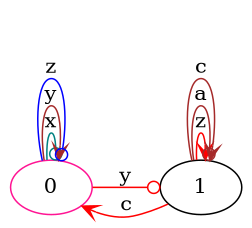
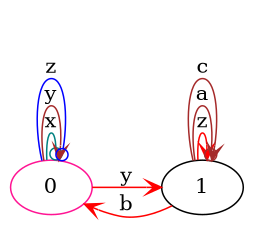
edge "0" -> "1": arrowhead odot -> vee
edge "1" -> "0": label "c" -> "b"
